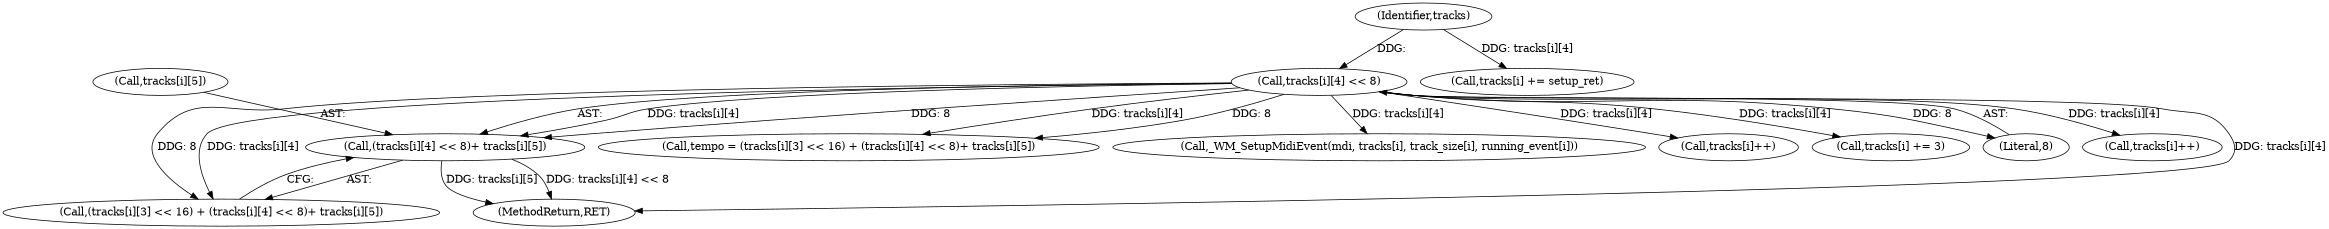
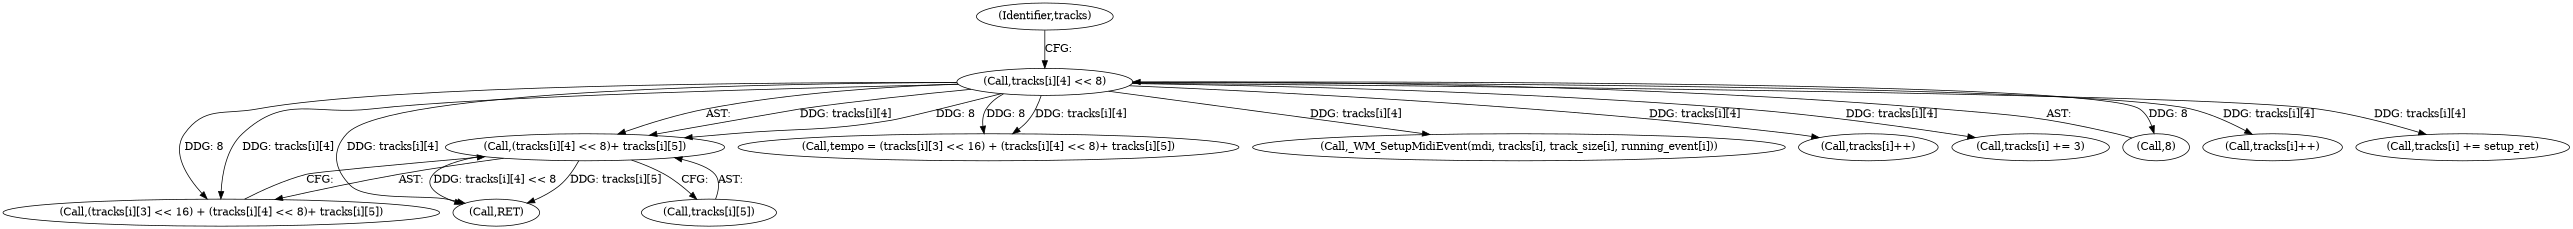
edge "(Identifier,tracks)" -> "(Call,tracks[i] += setup_ret)": now "(Call,tracks[i][4] << 8)" -> "(Call,tracks[i] += setup_ret)"
edge "(Identifier,tracks)" -> "(Call,tracks[i][4] << 8)": label "DDG: " -> "CFG: "
node "(Literal,8)": label "(Literal,8)" -> "(Call,8)"
edge "(Call,(tracks[i][4] << 8)+ tracks[i][5])" -> "(Call,tracks[i][5])": added, label "CFG:"
node "(MethodReturn,RET)": label "(MethodReturn,RET)" -> "(Call,RET)"
